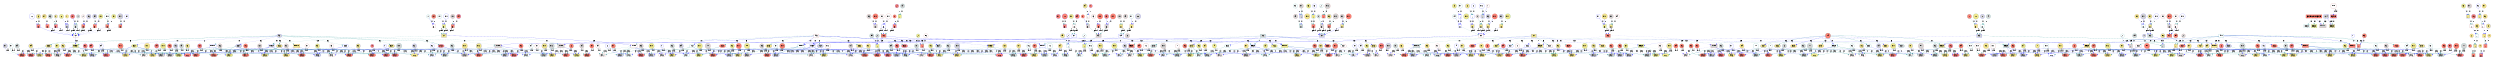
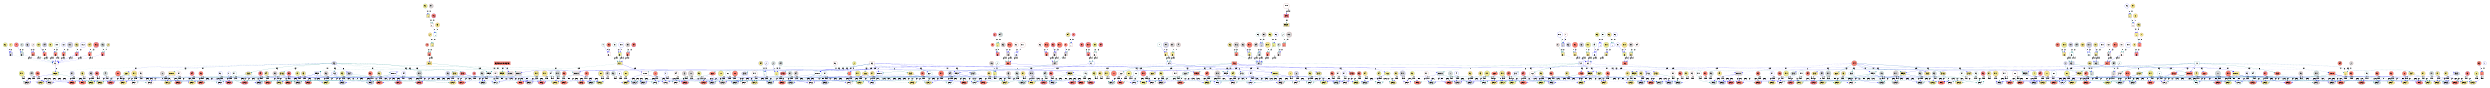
node "C14": removed
node "FALSE": label "FALSE" -> "ARG"
node "h28": fillcolor lightgrey -> salmon
node "h21": fillcolor khaki -> white
node "P13": added
node "C12": added
